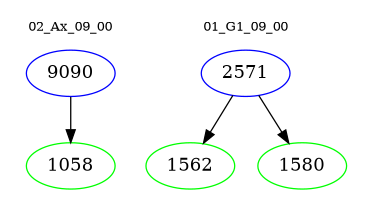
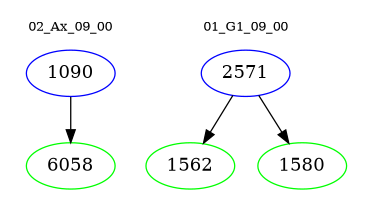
node "9090": label "9090" -> "1090"
node "1058": label "1058" -> "6058"
